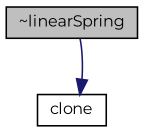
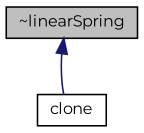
edge "~linearSpring" -> "clone": reversed
